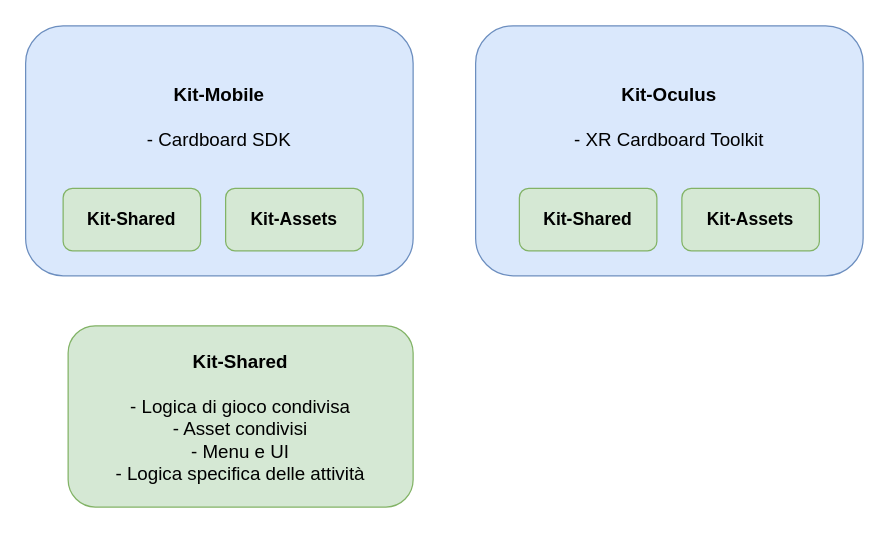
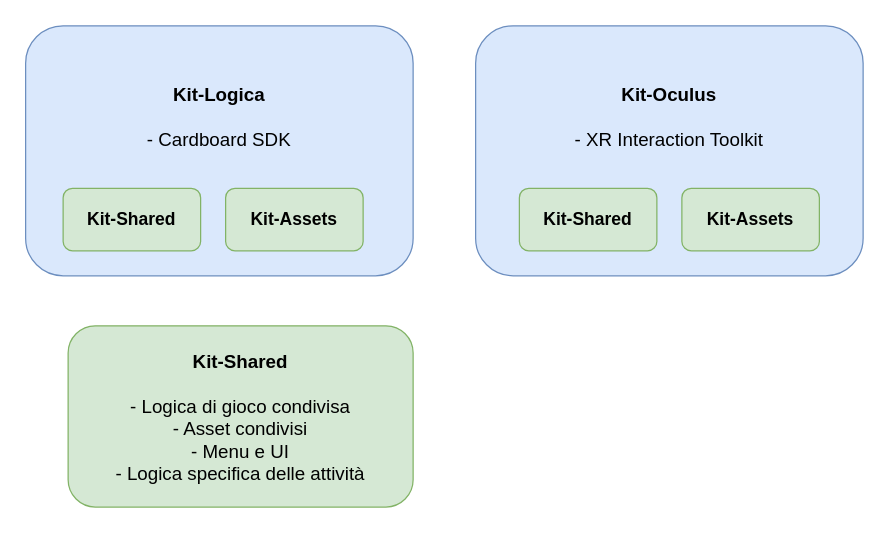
node "Kit-Mobile - Cardboard SDK": label "Kit-Mobile - Cardboard SDK" -> "Kit-Logica - Cardboard SDK"
node "Kit-Oculus - XR Cardboard Toolkit": label "Kit-Oculus - XR Cardboard Toolkit" -> "Kit-Oculus - XR Interaction Toolkit"
